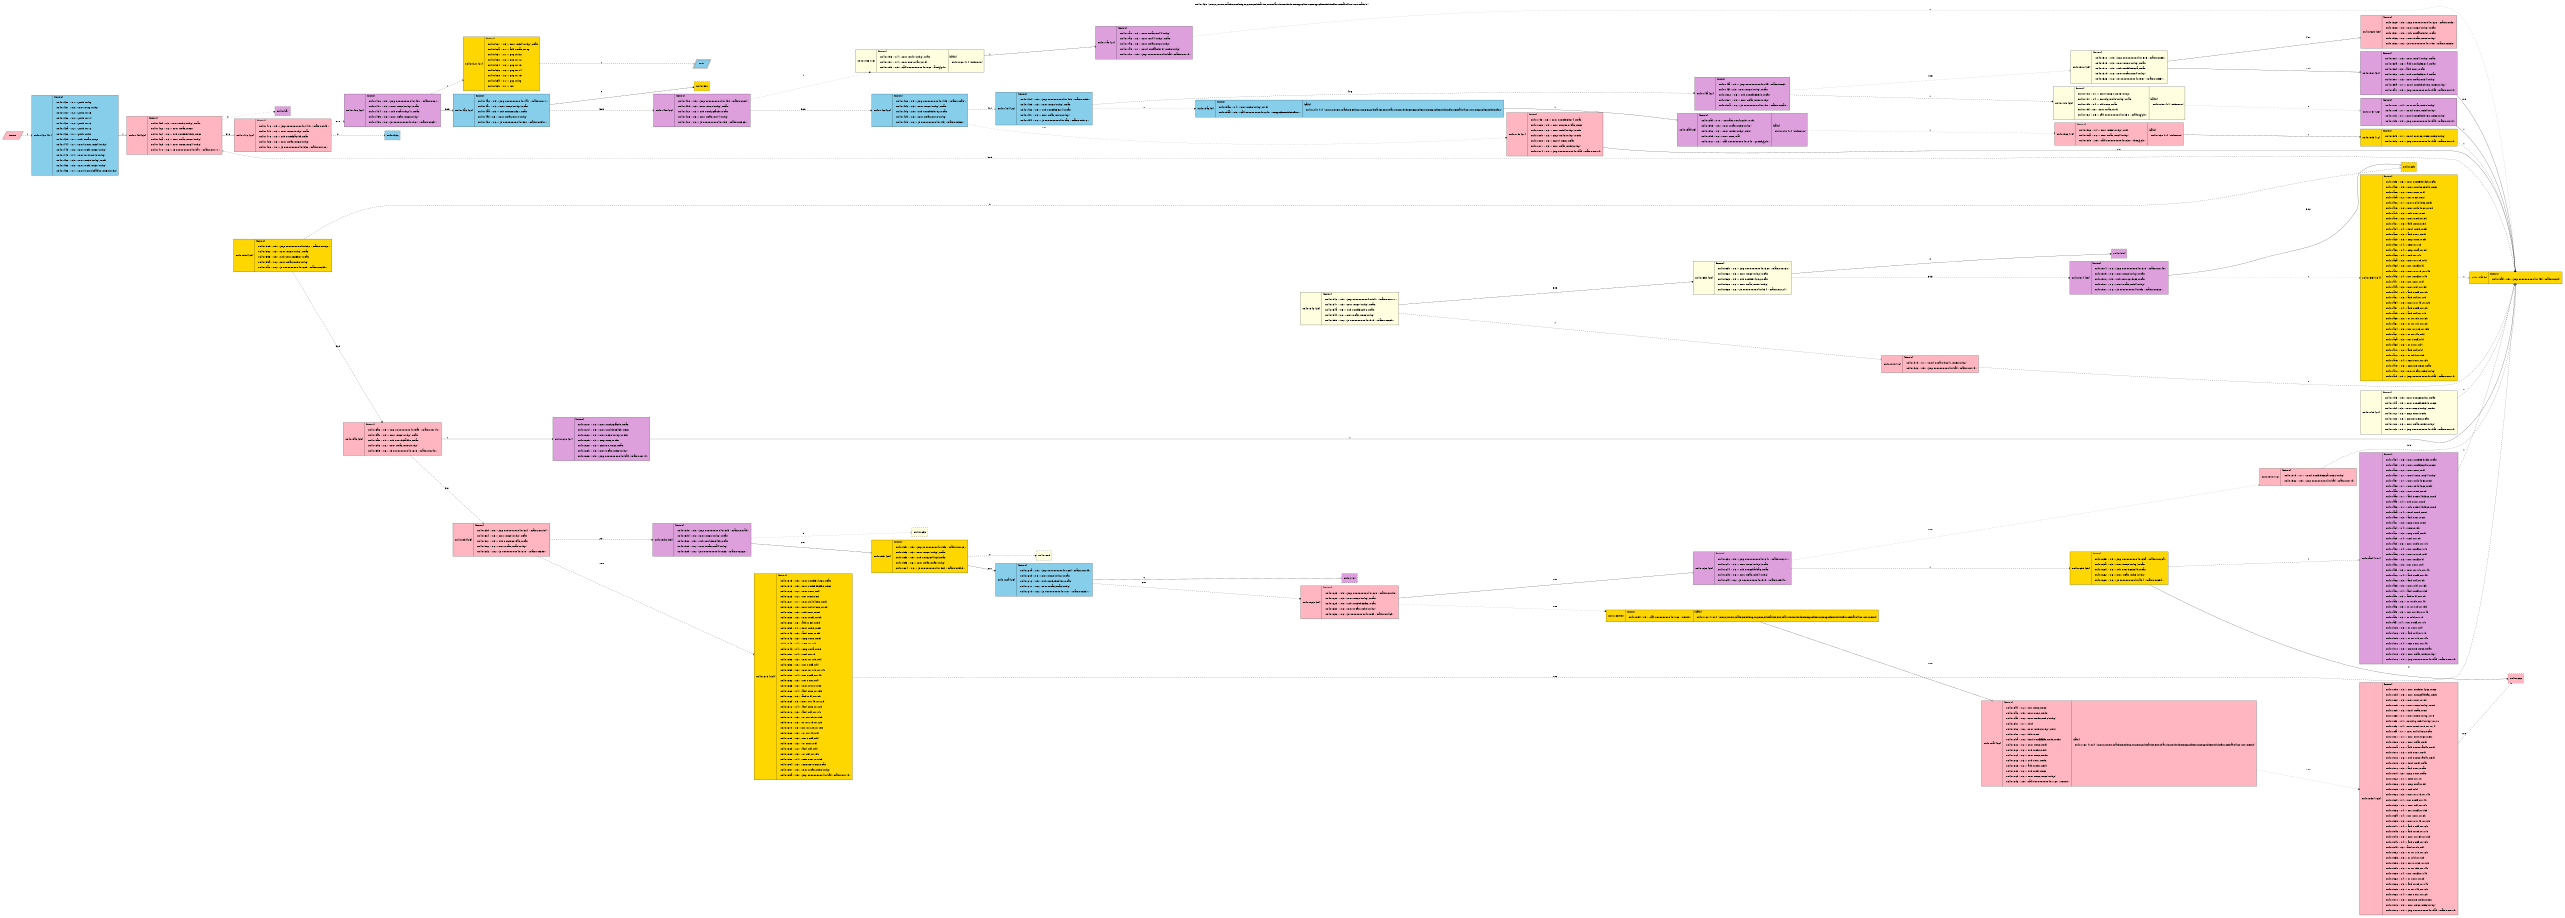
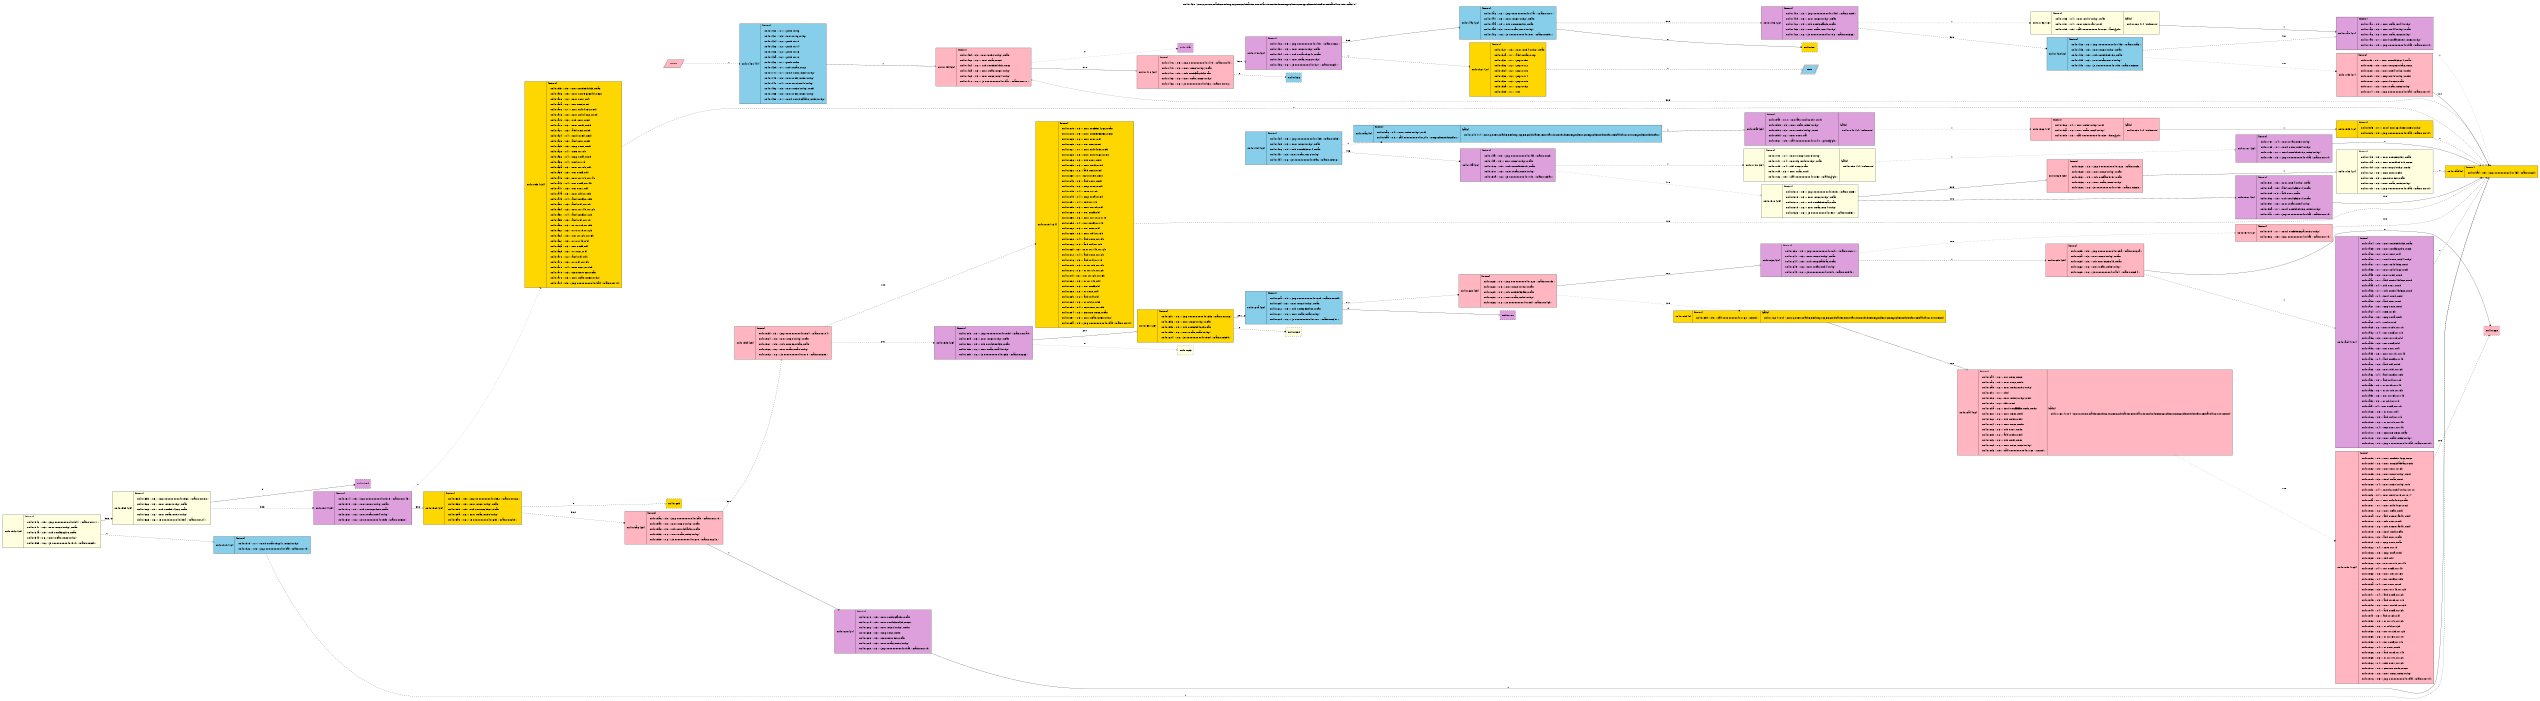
edge "0x401510 [25]" -> "0x401529 [25]": label " 407" -> " 305"
edge "0x4014ce [22]" -> "0x4014e4 [22]": now "0x4014ce [22]" -> "0x4017a0 [21]"
edge "0x401529 [25]" -> "0x4017b5 [27]": added, label "1"
edge "0x401574 [25]" -> "0x4016eb": now "0x401574 [25]" -> "0x40158d [25]"
node "0x401b1b [12]": fillcolor lightpink -> skyblue
node "0x401655 [25]": fillcolor gold -> lightpink
